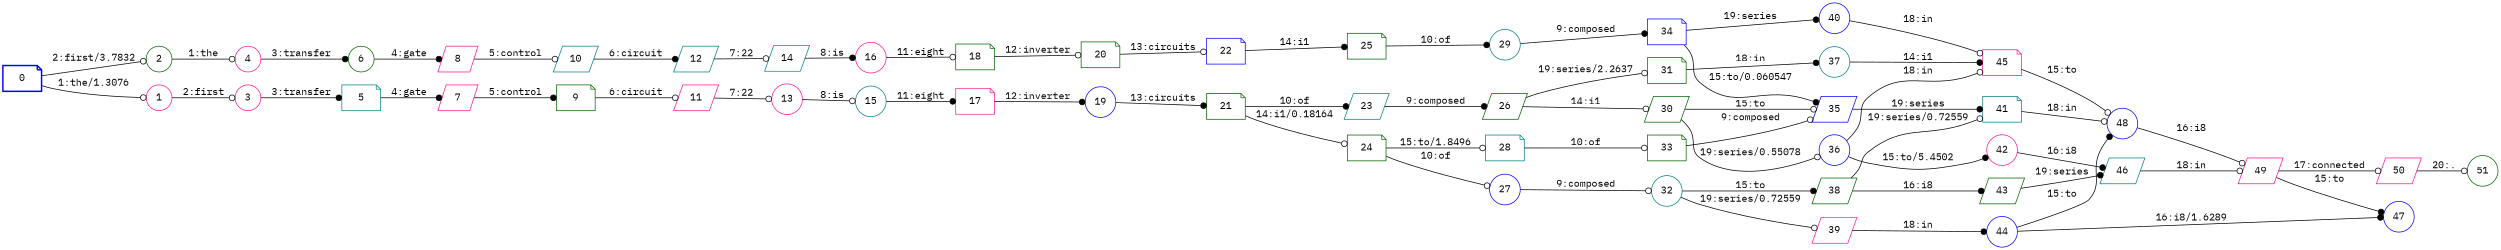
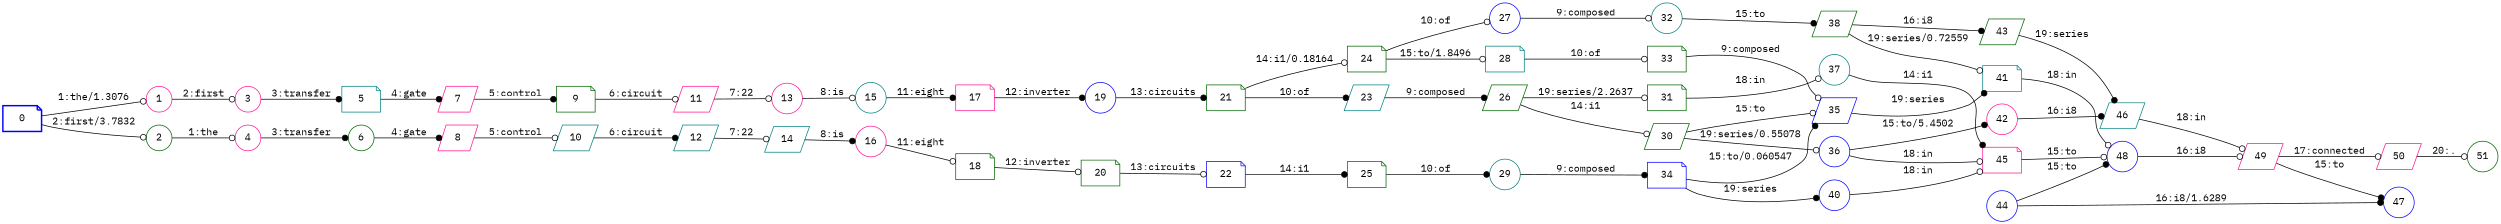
edge "31" -> "37": arrowhead dot -> odot
node "39": removed
